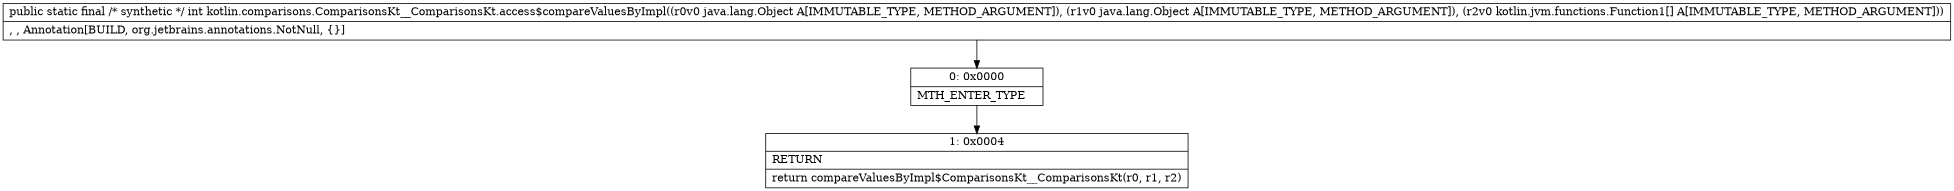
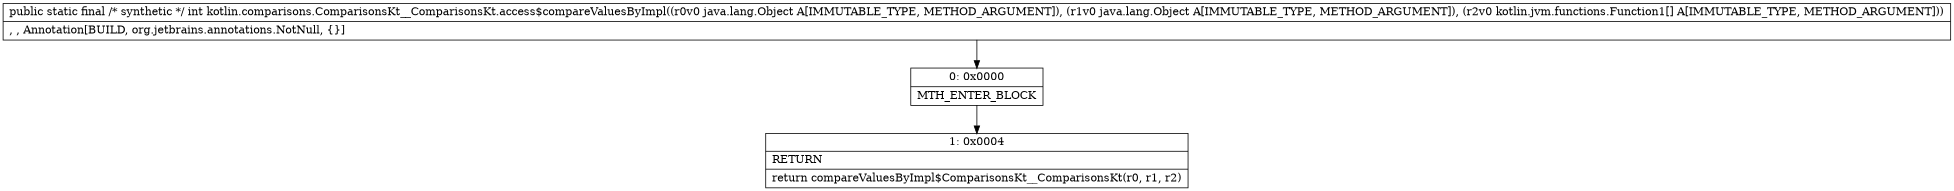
node "0: 0x0000": text "MTH_ENTER_TYPE" -> "MTH_ENTER_BLOCK"
